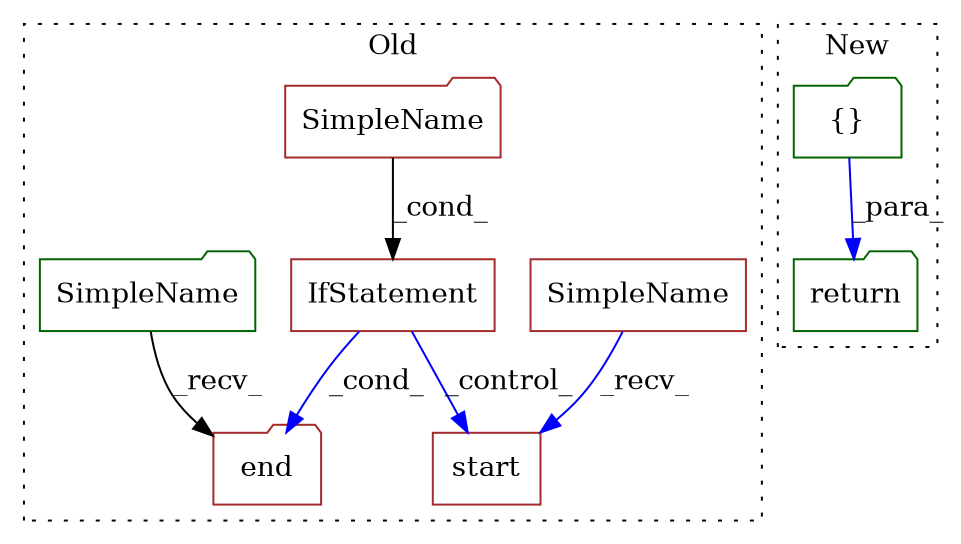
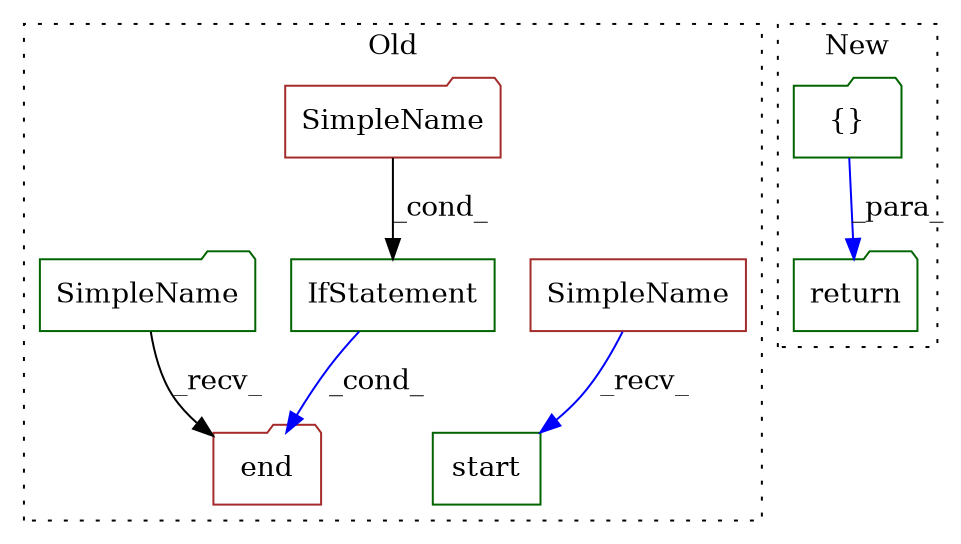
node "IfStatement": color brown -> darkgreen
edge "IfStatement" -> "start": removed, label "_control_"
node "start": color brown -> darkgreen
